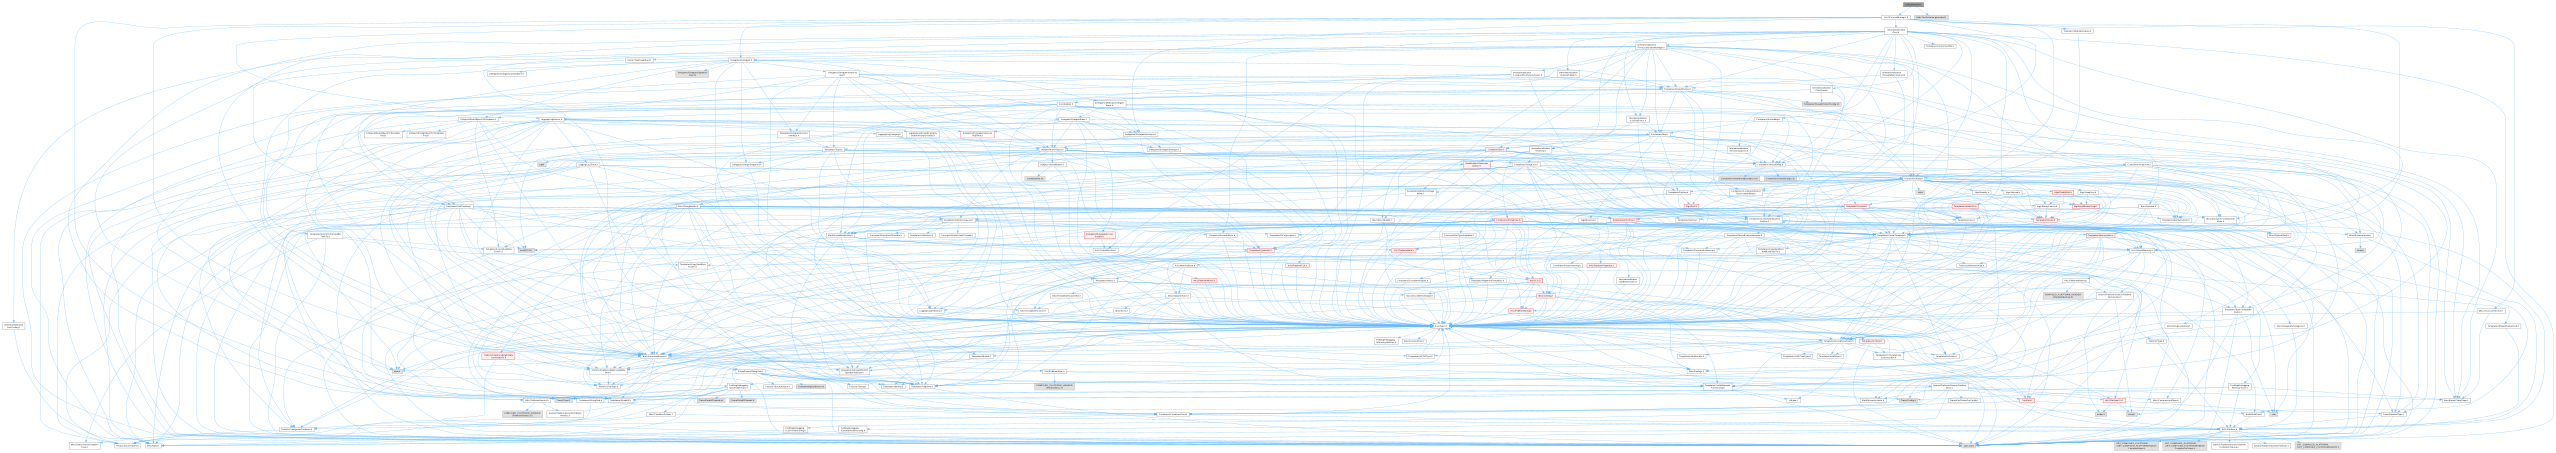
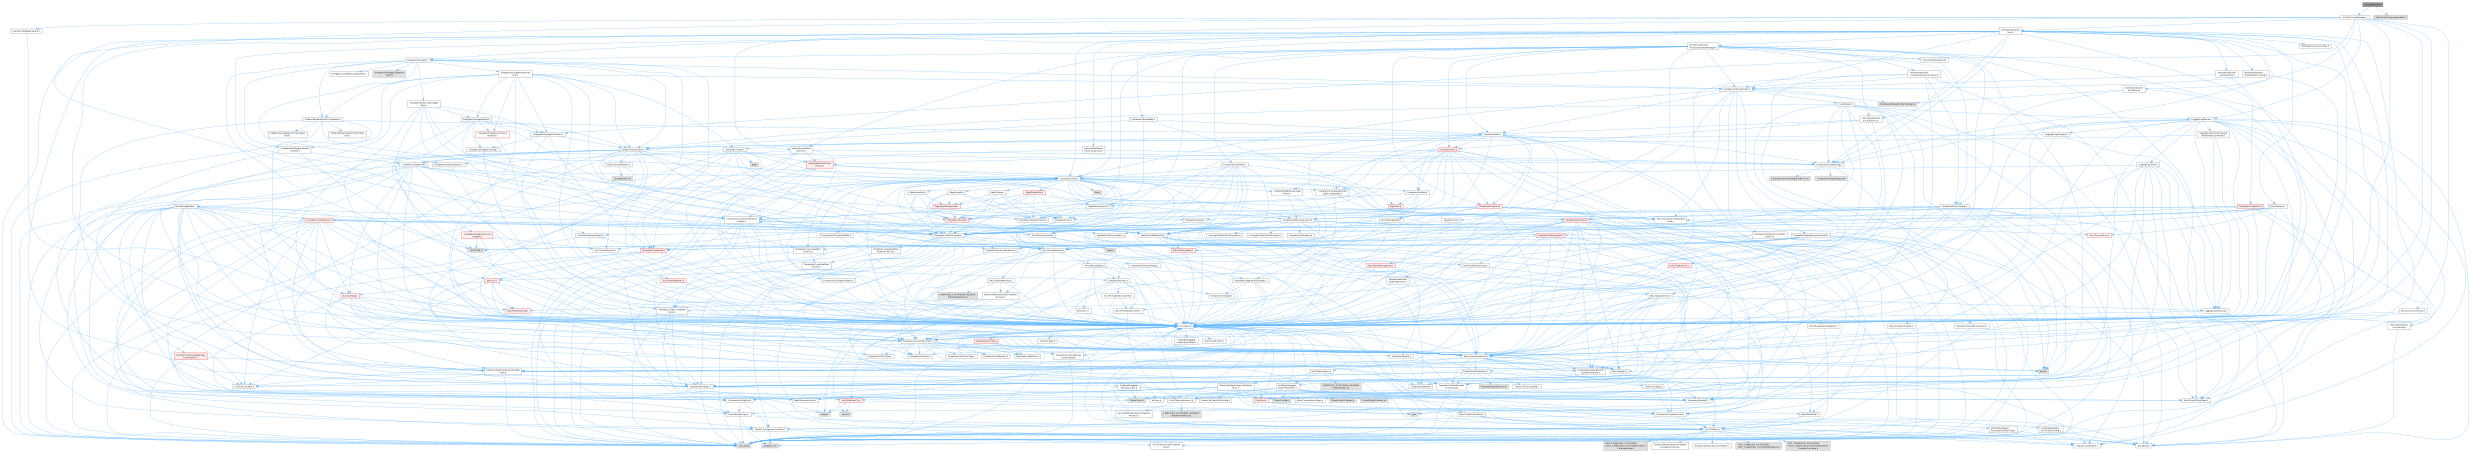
edge "Delegates/DelegateInstance Interface.h" -> "Templates/Tuple.h": now "Delegates/DelegateInstance Interface.h" -> "Containers/StringConv.h"
node "IsConstructible/IsIntegral.h": label "IsConstructible/IsIntegral.h" -> "Templates/IsIntegral.h"
node "GenericPlatform/GenericPlatform MemoryOps.h": label "GenericPlatform/GenericPlatform MemoryOps.h" -> "GenericPlatform/GenericPlatform Memory.h"
node "initializer_list": added
